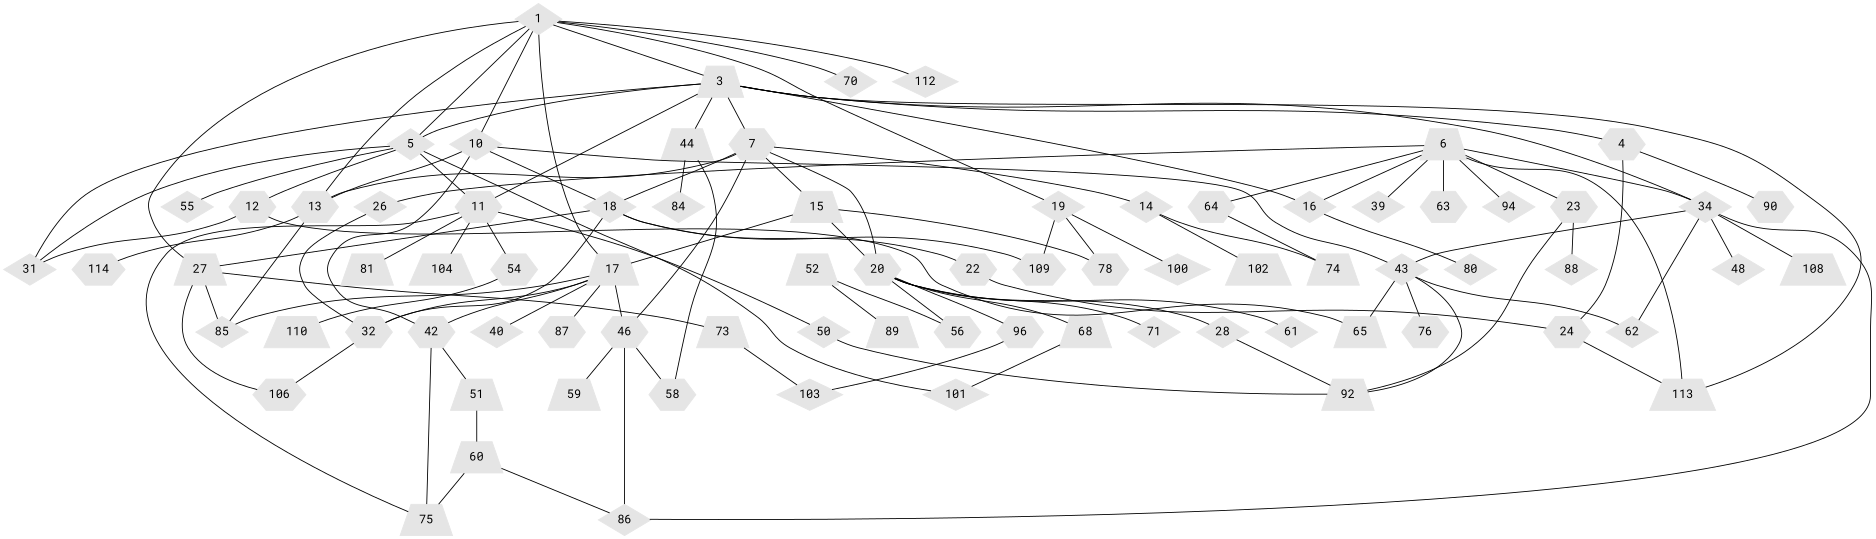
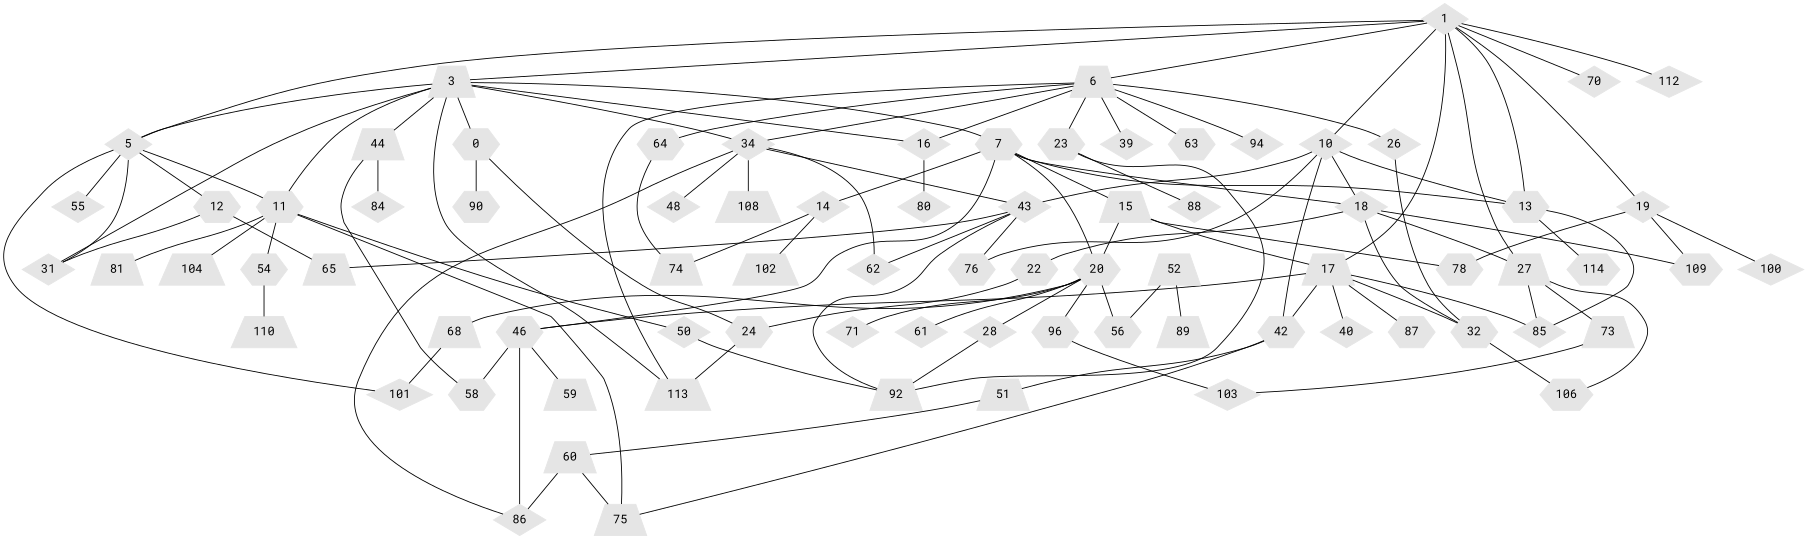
edge "1" -- "6": added
node "4": label "4" -> "0"
edge "10" -- "76": added
